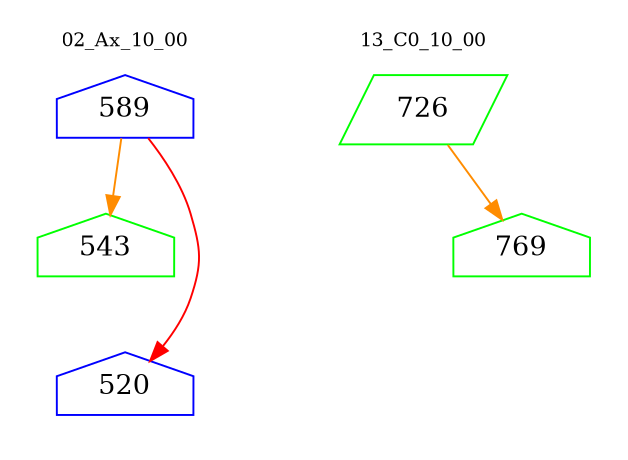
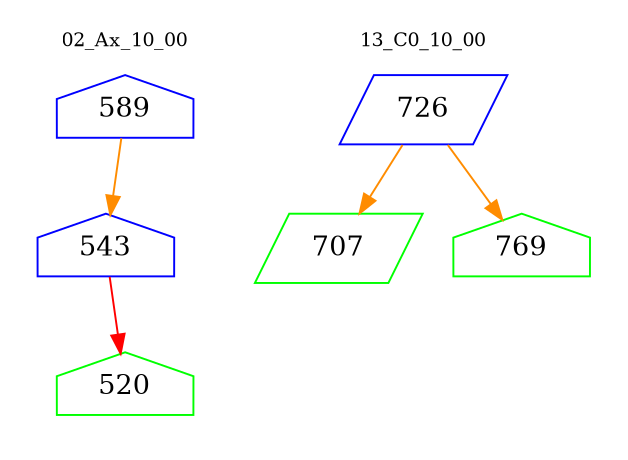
node "726": color green -> blue
edge "589" -> "520": now "543" -> "520"
node "543": color green -> blue
node "707": added
node "520": color blue -> green
